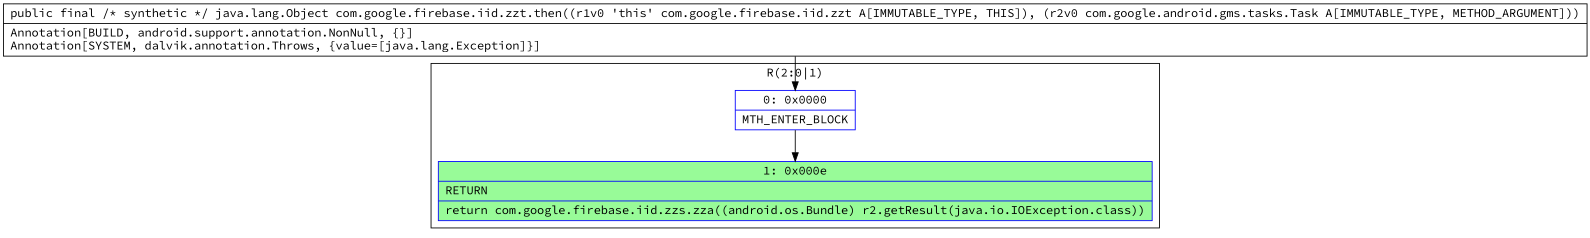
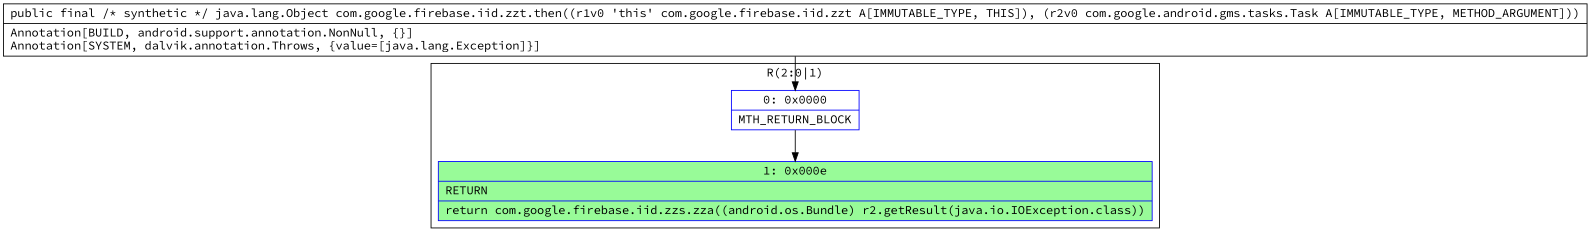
node "0: 0x0000": text "MTH_ENTER_BLOCK" -> "MTH_RETURN_BLOCK"
